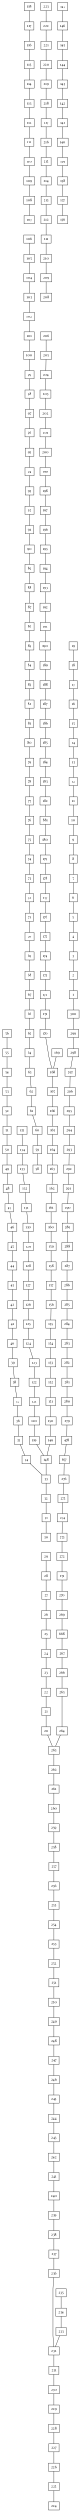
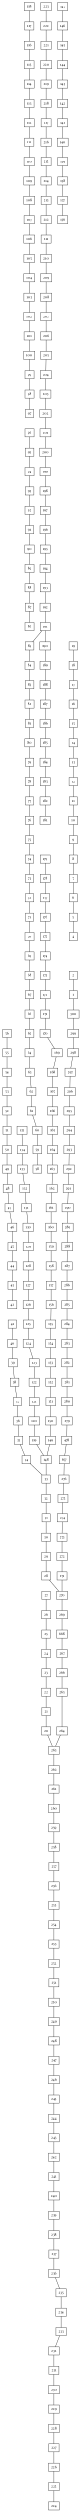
edge "107" -- "106": added
node "207": added
edge "97" -- "96": removed
edge "86" -- "85": now "191" -- "85"
node "881": label "881" -> "181"
node "180": removed
node "3": removed
edge "170" -- "168": now "170" -- "169"
edge "42" -- "41": removed
edge "30" -- "29": added
edge "28" -- "27": now "28" -- "270"
edge "236" -- "232": now "236" -- "235"
